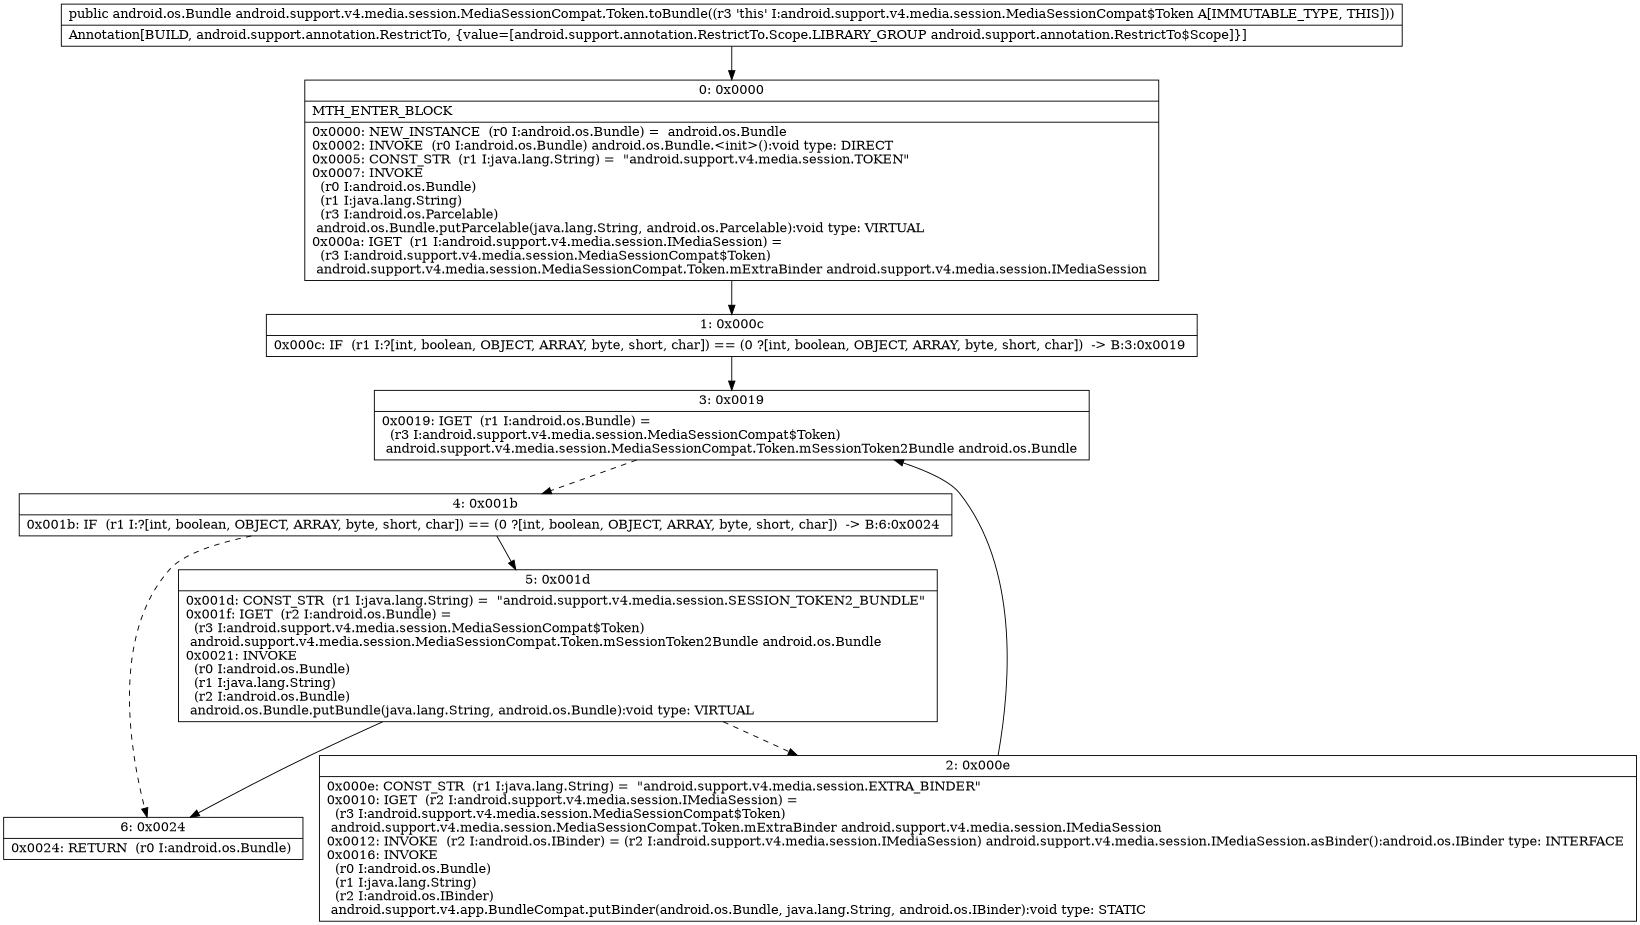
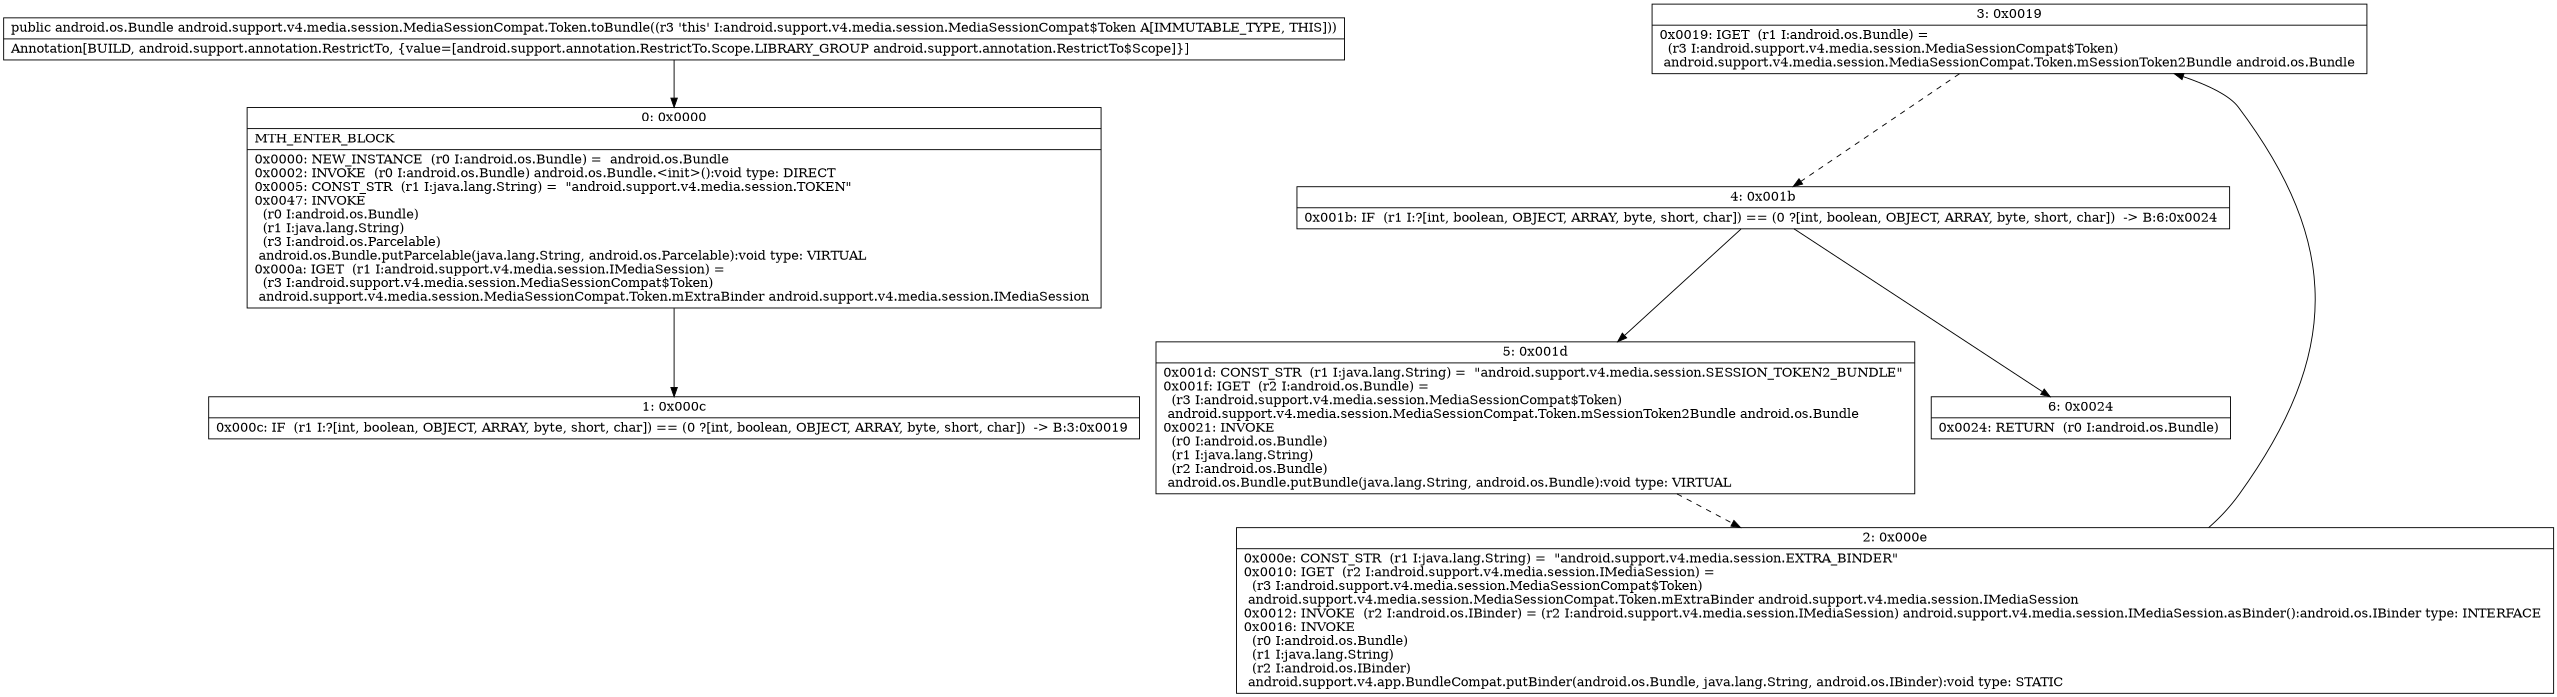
node "0: 0x0000": text "0x0007: INVOKE" -> "0x0047: INVOKE"
edge "1: 0x000c" -> "3: 0x0019": removed
edge "4: 0x001b" -> "6: 0x0024": style dashed -> solid
edge "5: 0x001d" -> "6: 0x0024": removed
